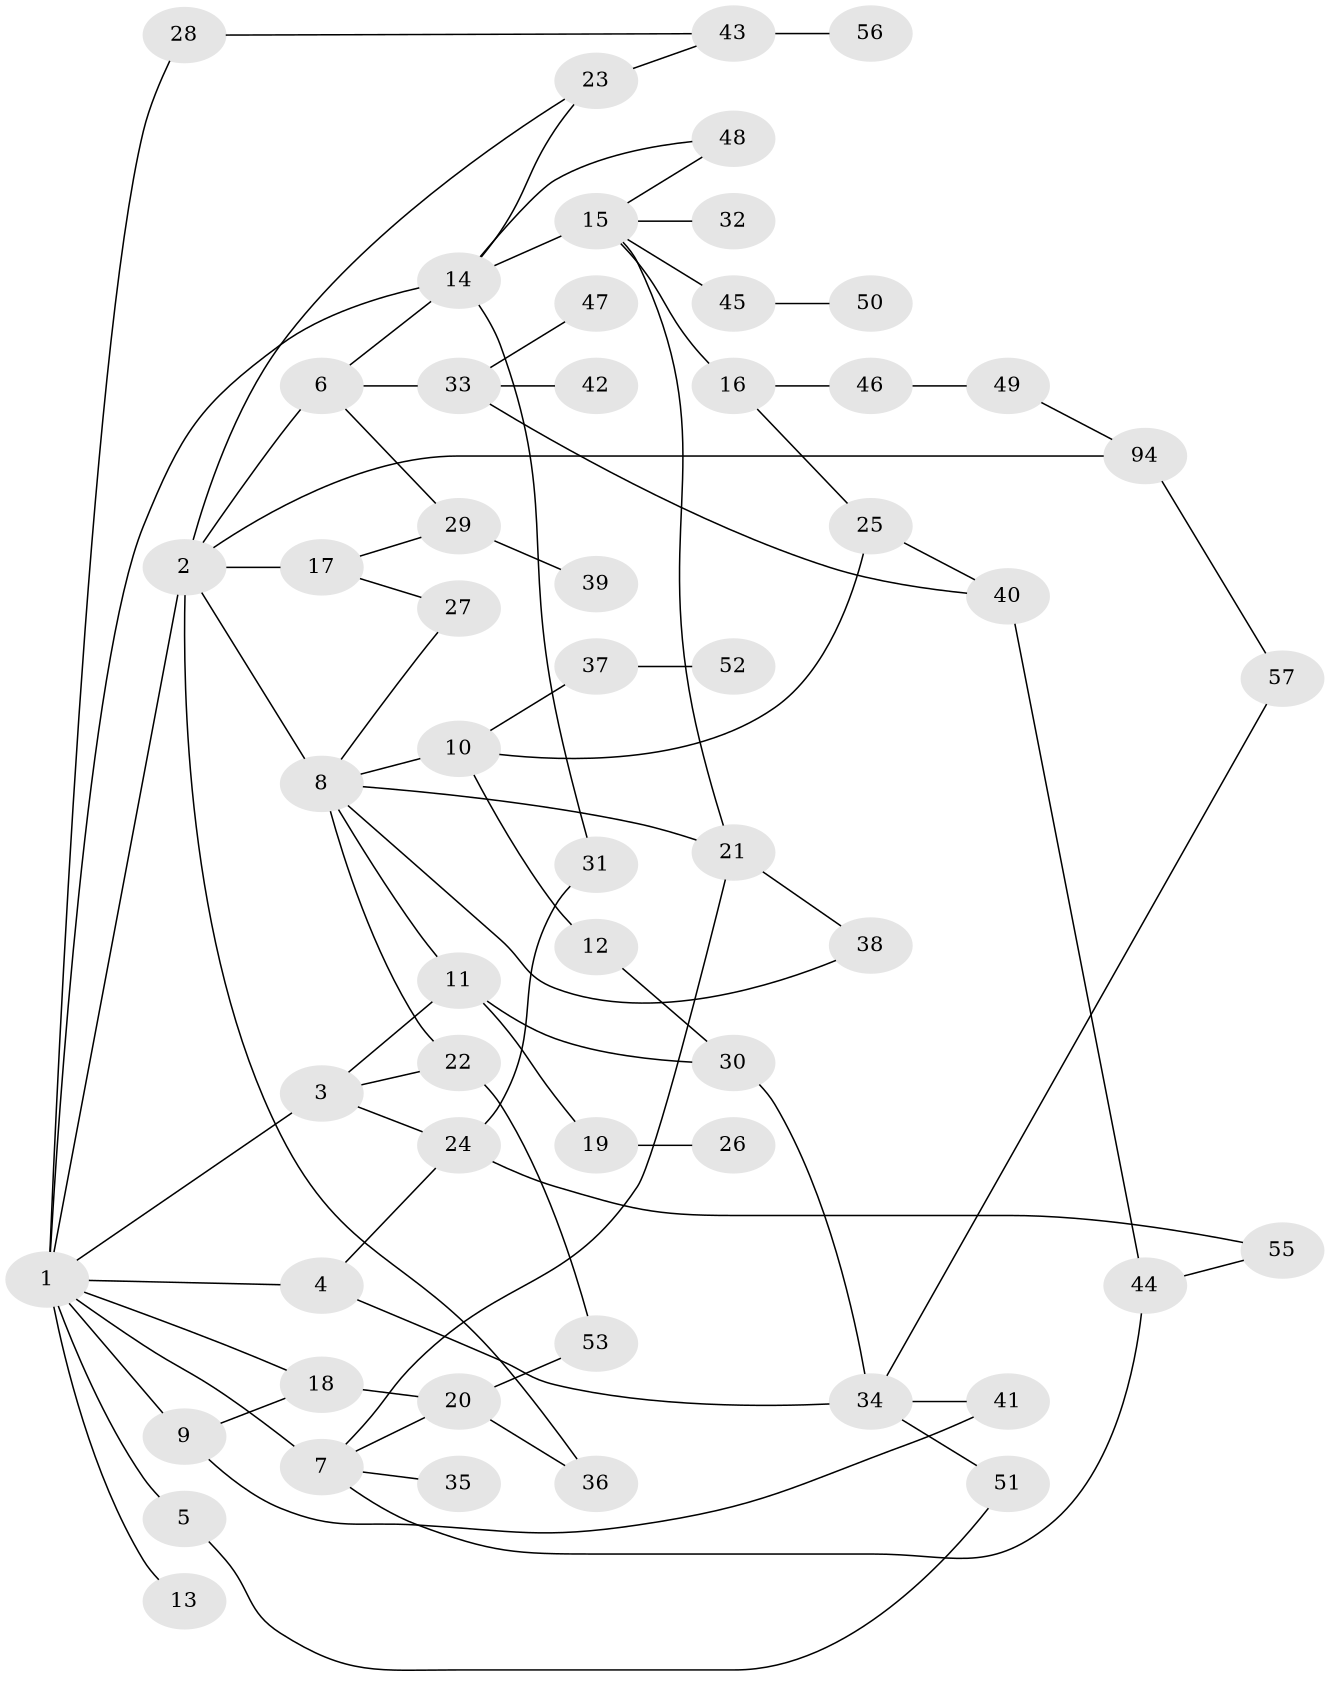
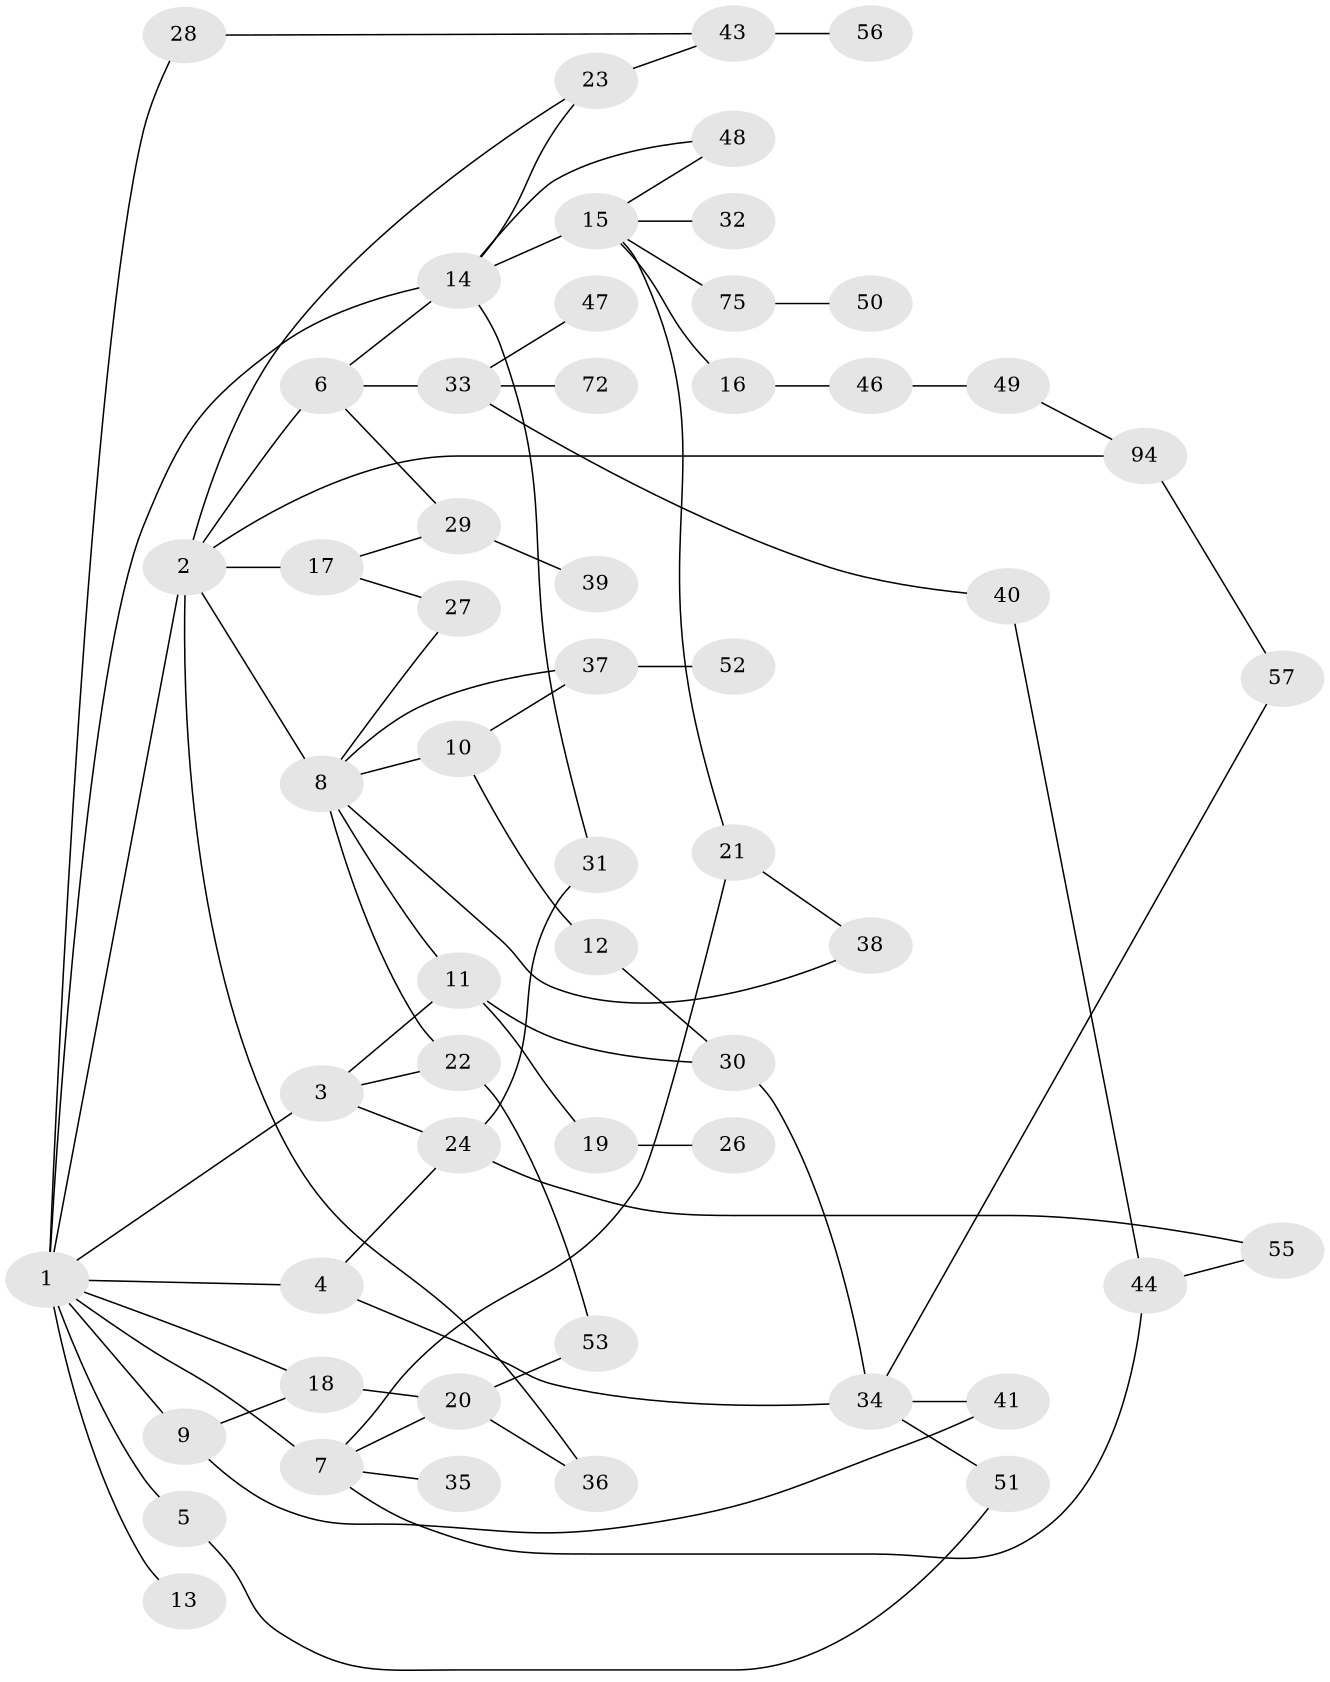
node "45": label "45" -> "75"
node "42": label "42" -> "72"
node "25": removed
edge "8" -- "21": now "8" -- "37"
